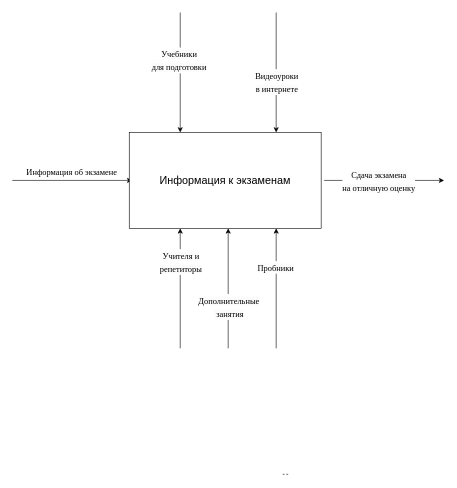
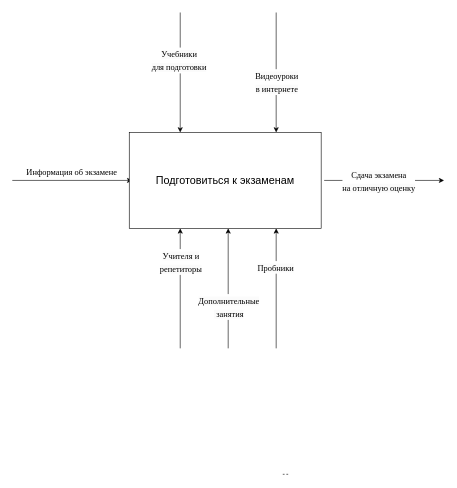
node "Информация к экзаменам": label "Информация к экзаменам" -> "Подготовиться к экзаменам"
